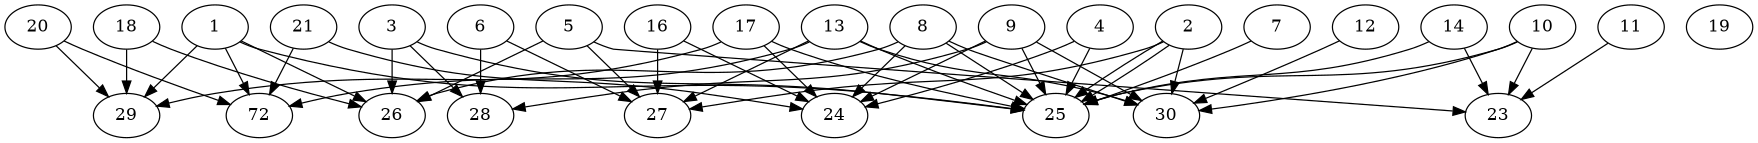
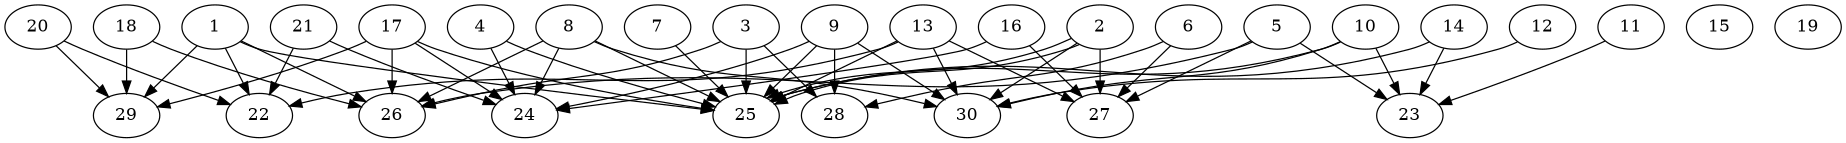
node "15": added
edge "17" -> "26": added
node "72": label "72" -> "22"
